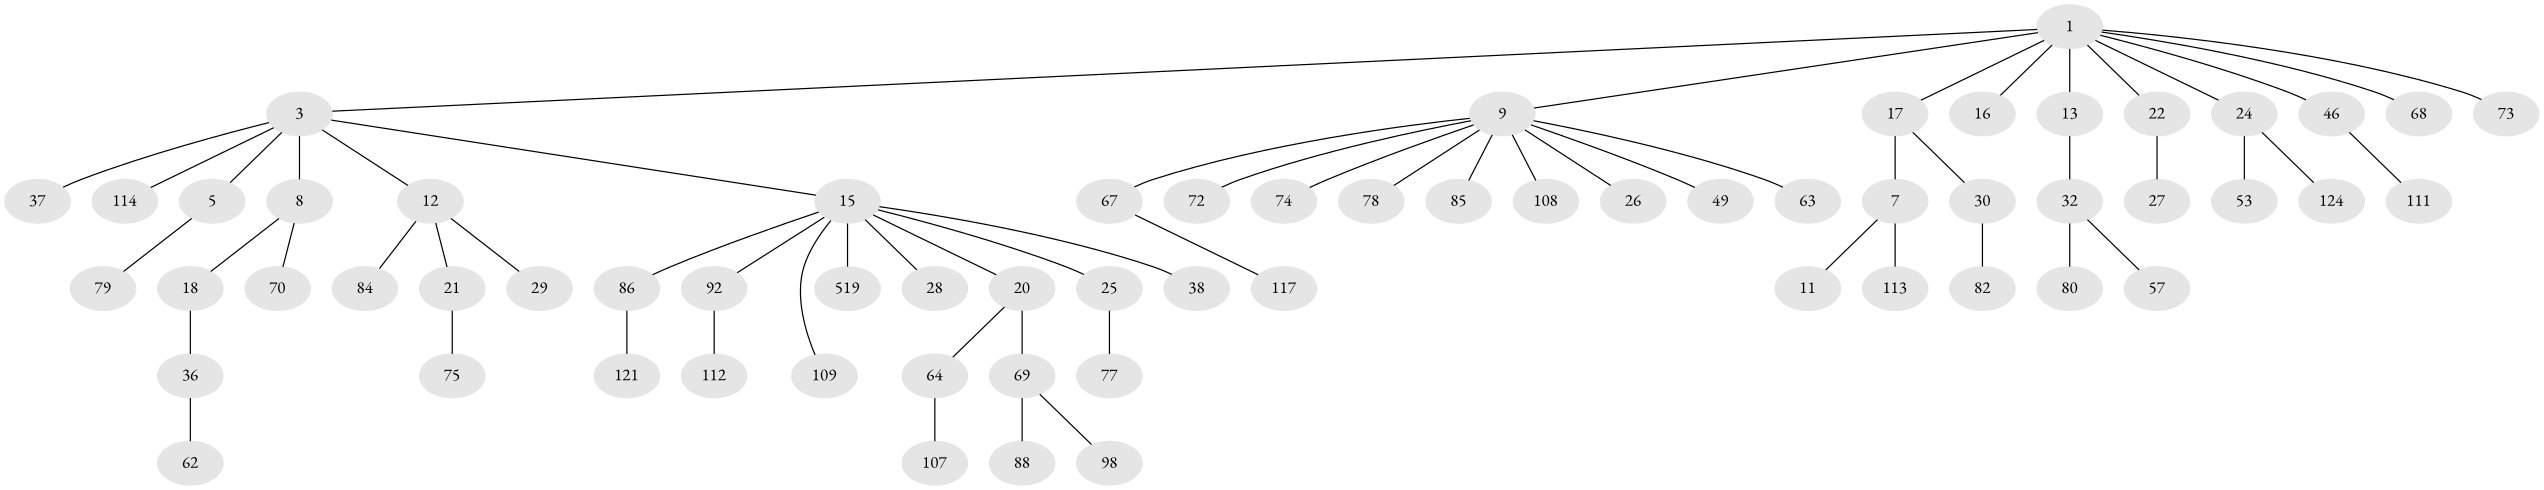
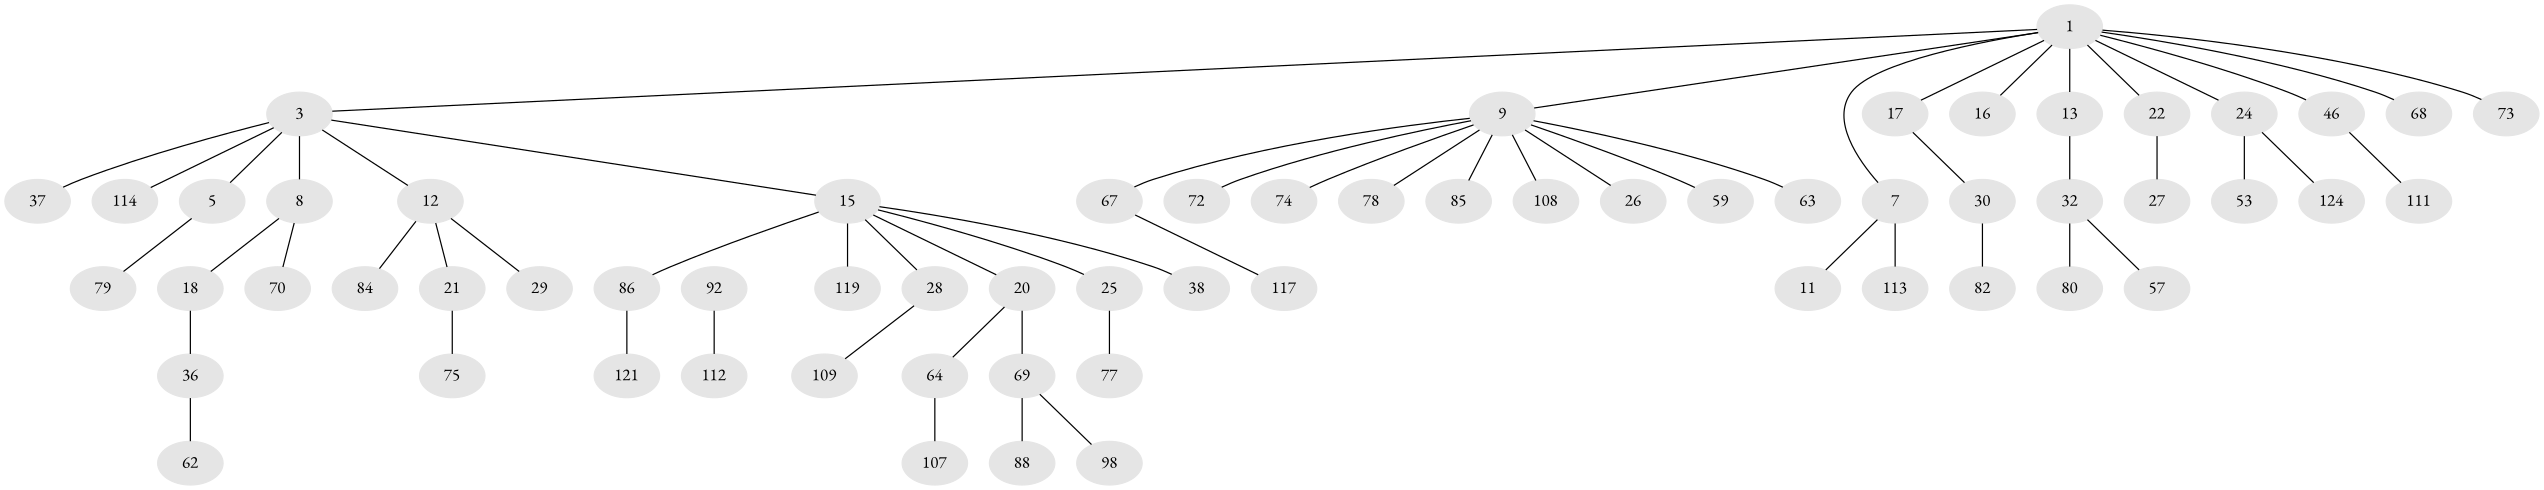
edge "17" -- "7": now "1" -- "7"
node "49": label "49" -> "59"
edge "15" -- "92": removed
edge "15" -- "109": now "28" -- "109"
node "519": label "519" -> "119"
